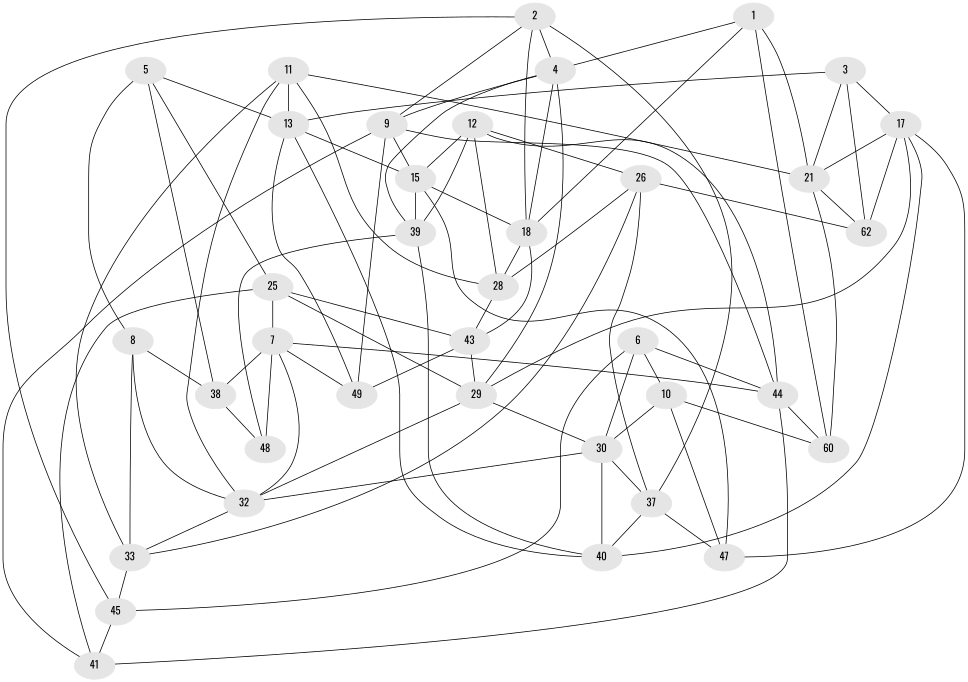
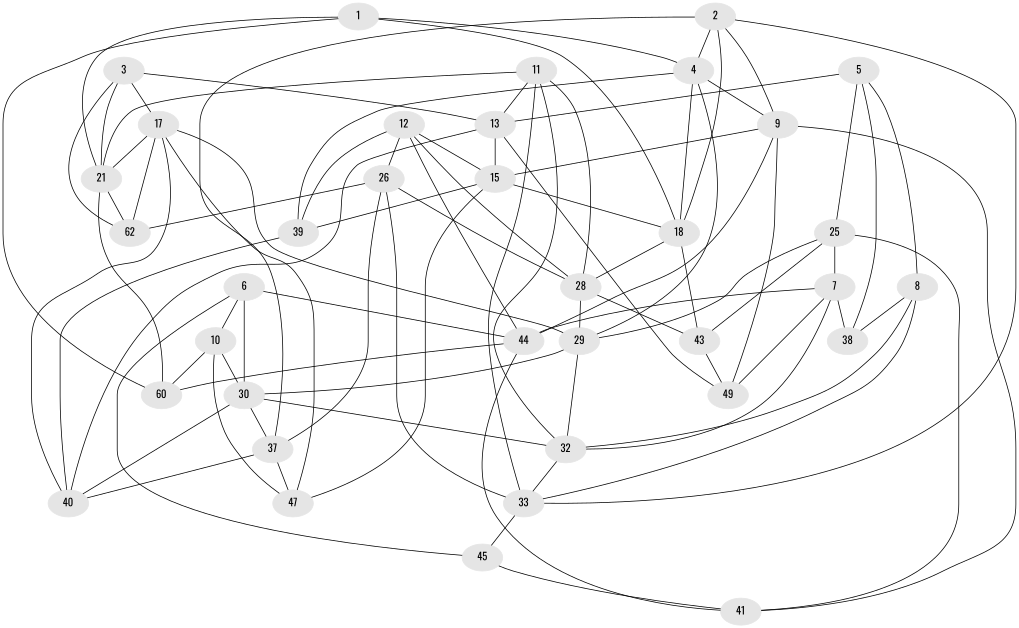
edge "2" -- "45": now "2" -- "33"
edge "43" -- "29": now "28" -- "29"
node "48": removed
